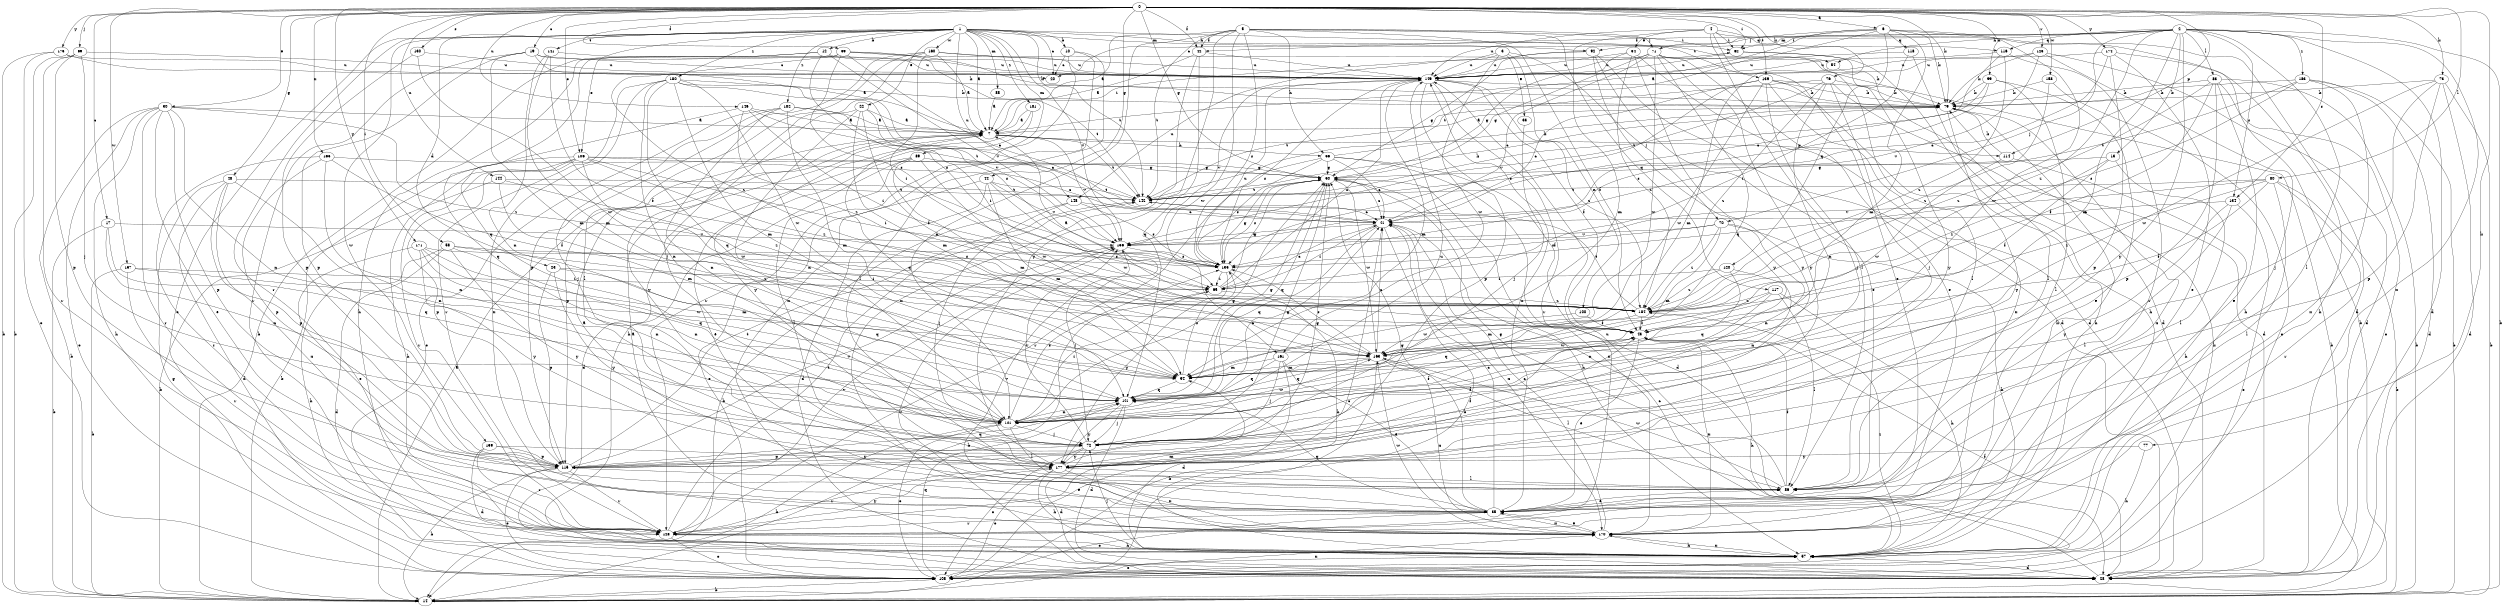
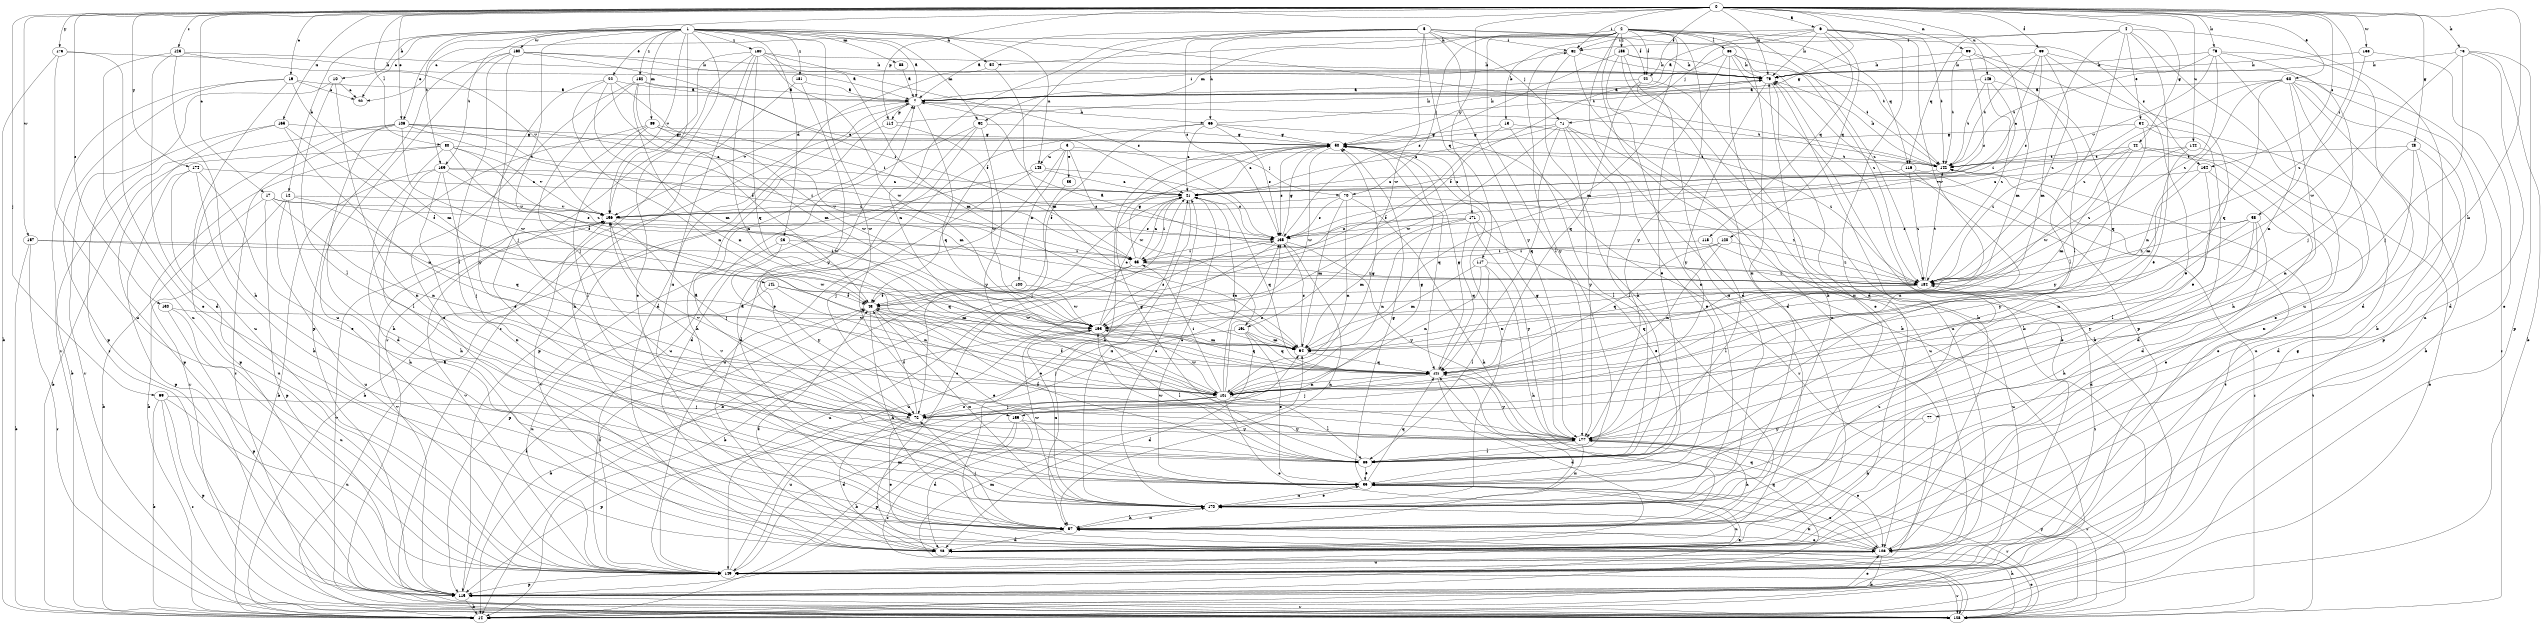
edge "116" -> "149": now "116" -> "159"
edge "139" -> "79": now "62" -> "79"
edge "48" -> "115": now "17" -> "115"
